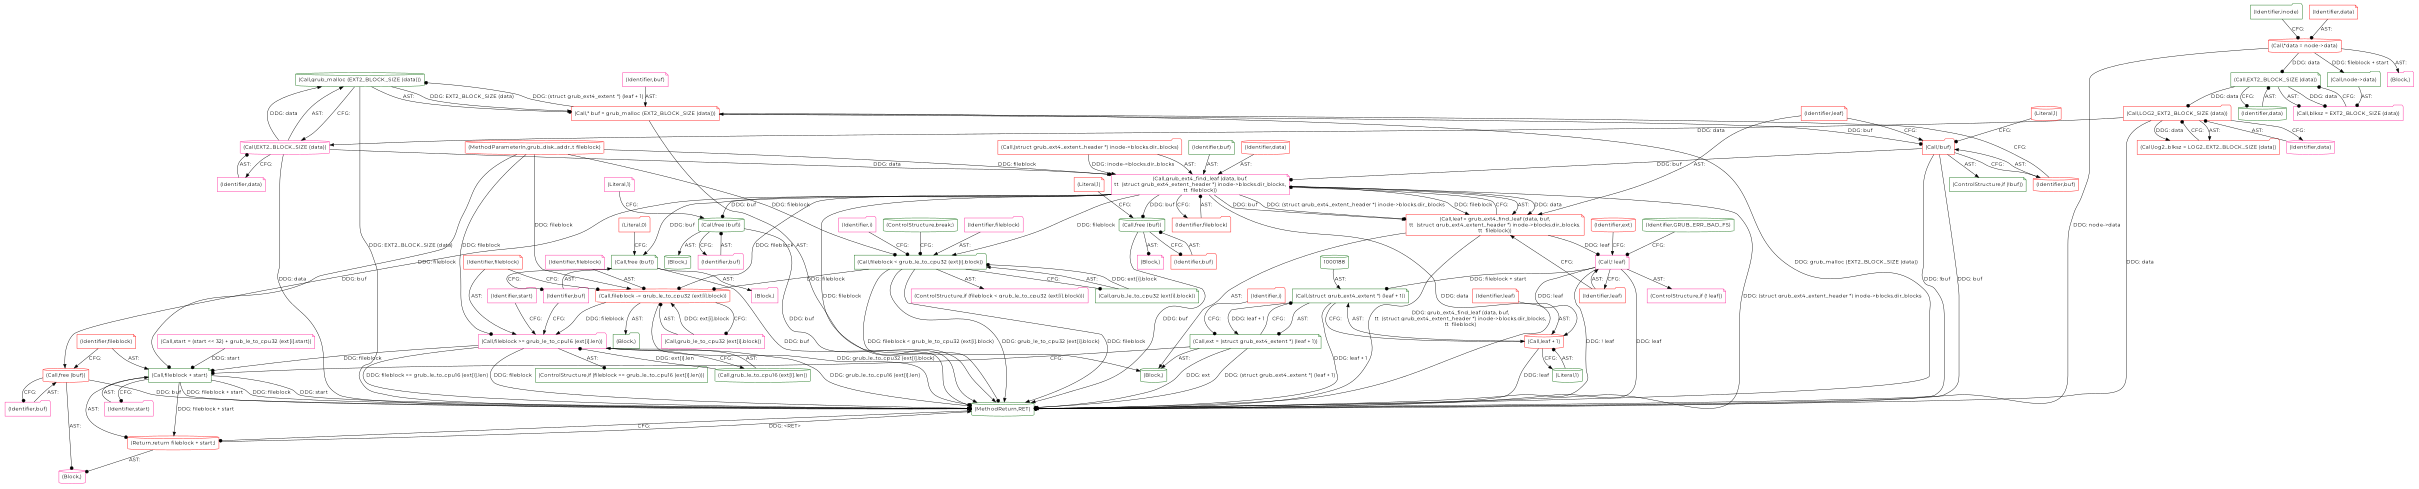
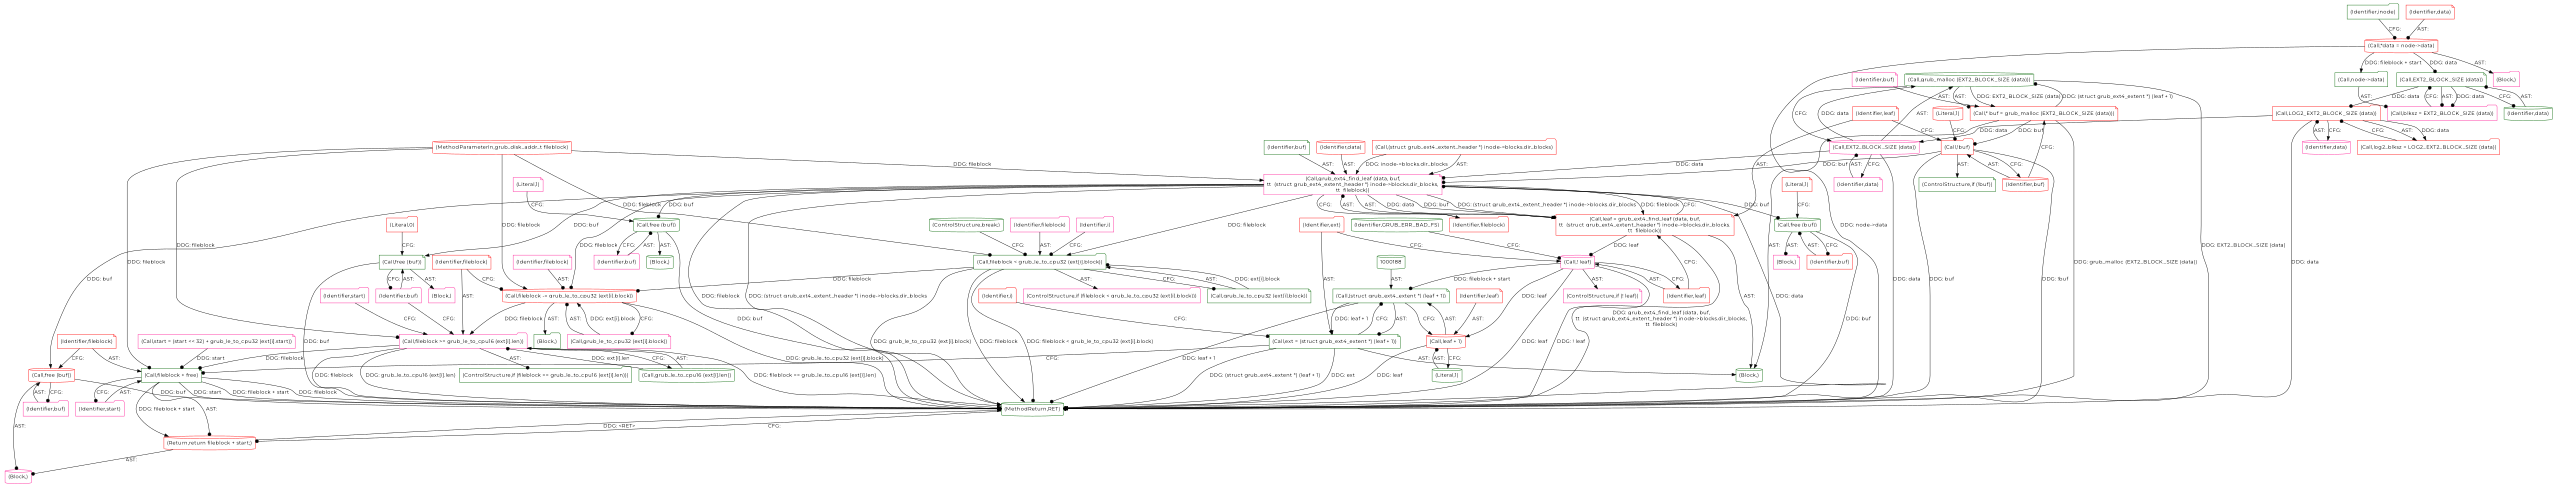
node "(Identifier,ext)": shape cylinder -> folder
node "(Call,! leaf)": shape note -> cylinder
edge "(Identifier,ext)" -> "(Call,ext = (struct grub_ext4_extent *) (leaf + 1))": added, label "AST:"
node "(Call,fileblock + start)": label "(Call,fileblock + start)" -> "(Call,fileblock + free)"
